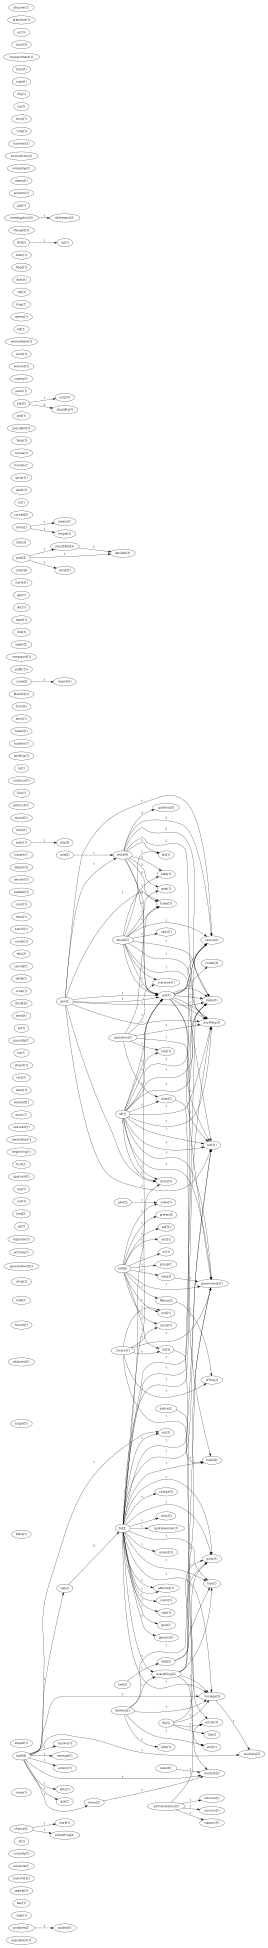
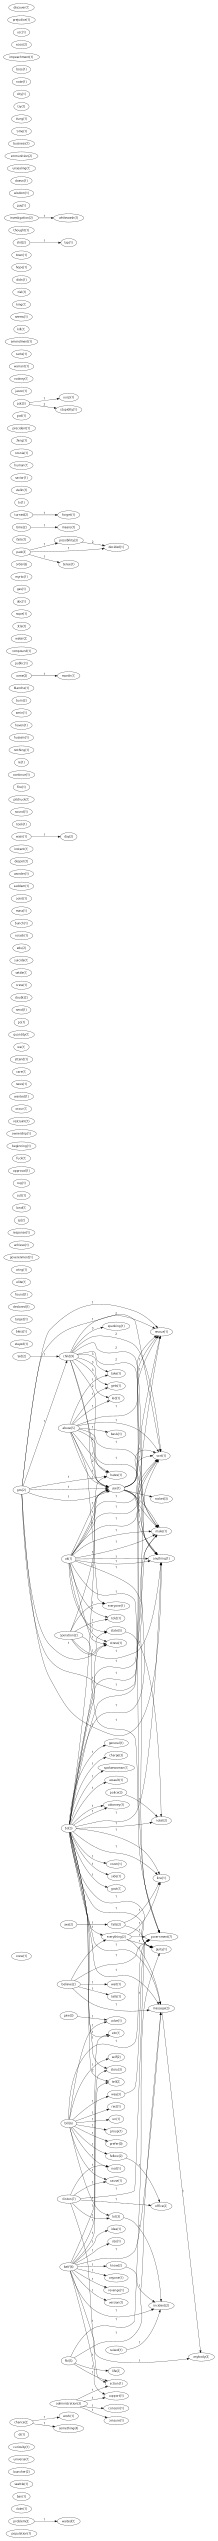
edge "time(2)" -> "forget(1)": now "turned(2)" -> "forget(1)"
edge "child(9)" -> "sort(1)": added, label "2"
edge "tell(2)" -> "bd(3)": reversed
edge "everything(2)" -> "wait(1)": removed, label "1"
edge "batf(6)" -> "story(3)": added, label "1"
edge "batf(6)" -> "support(1)": added, label "1"
